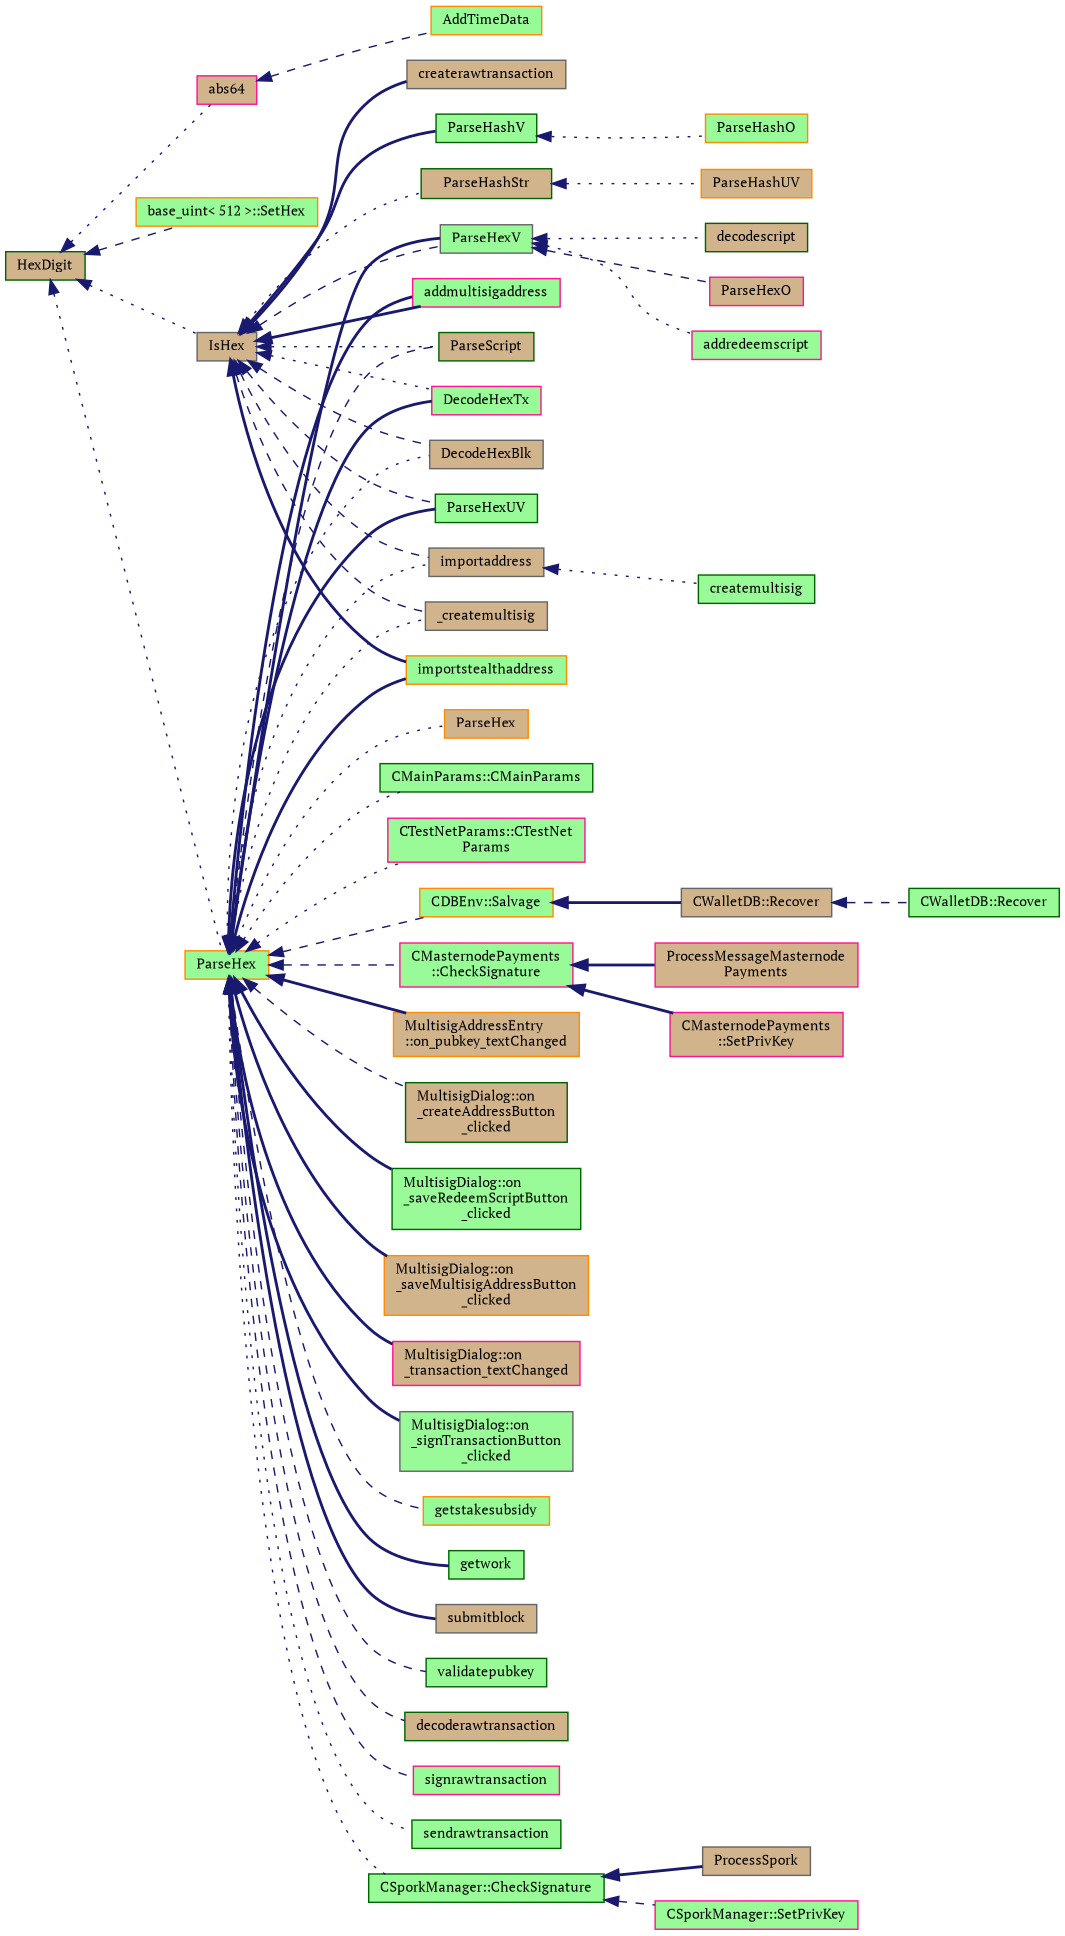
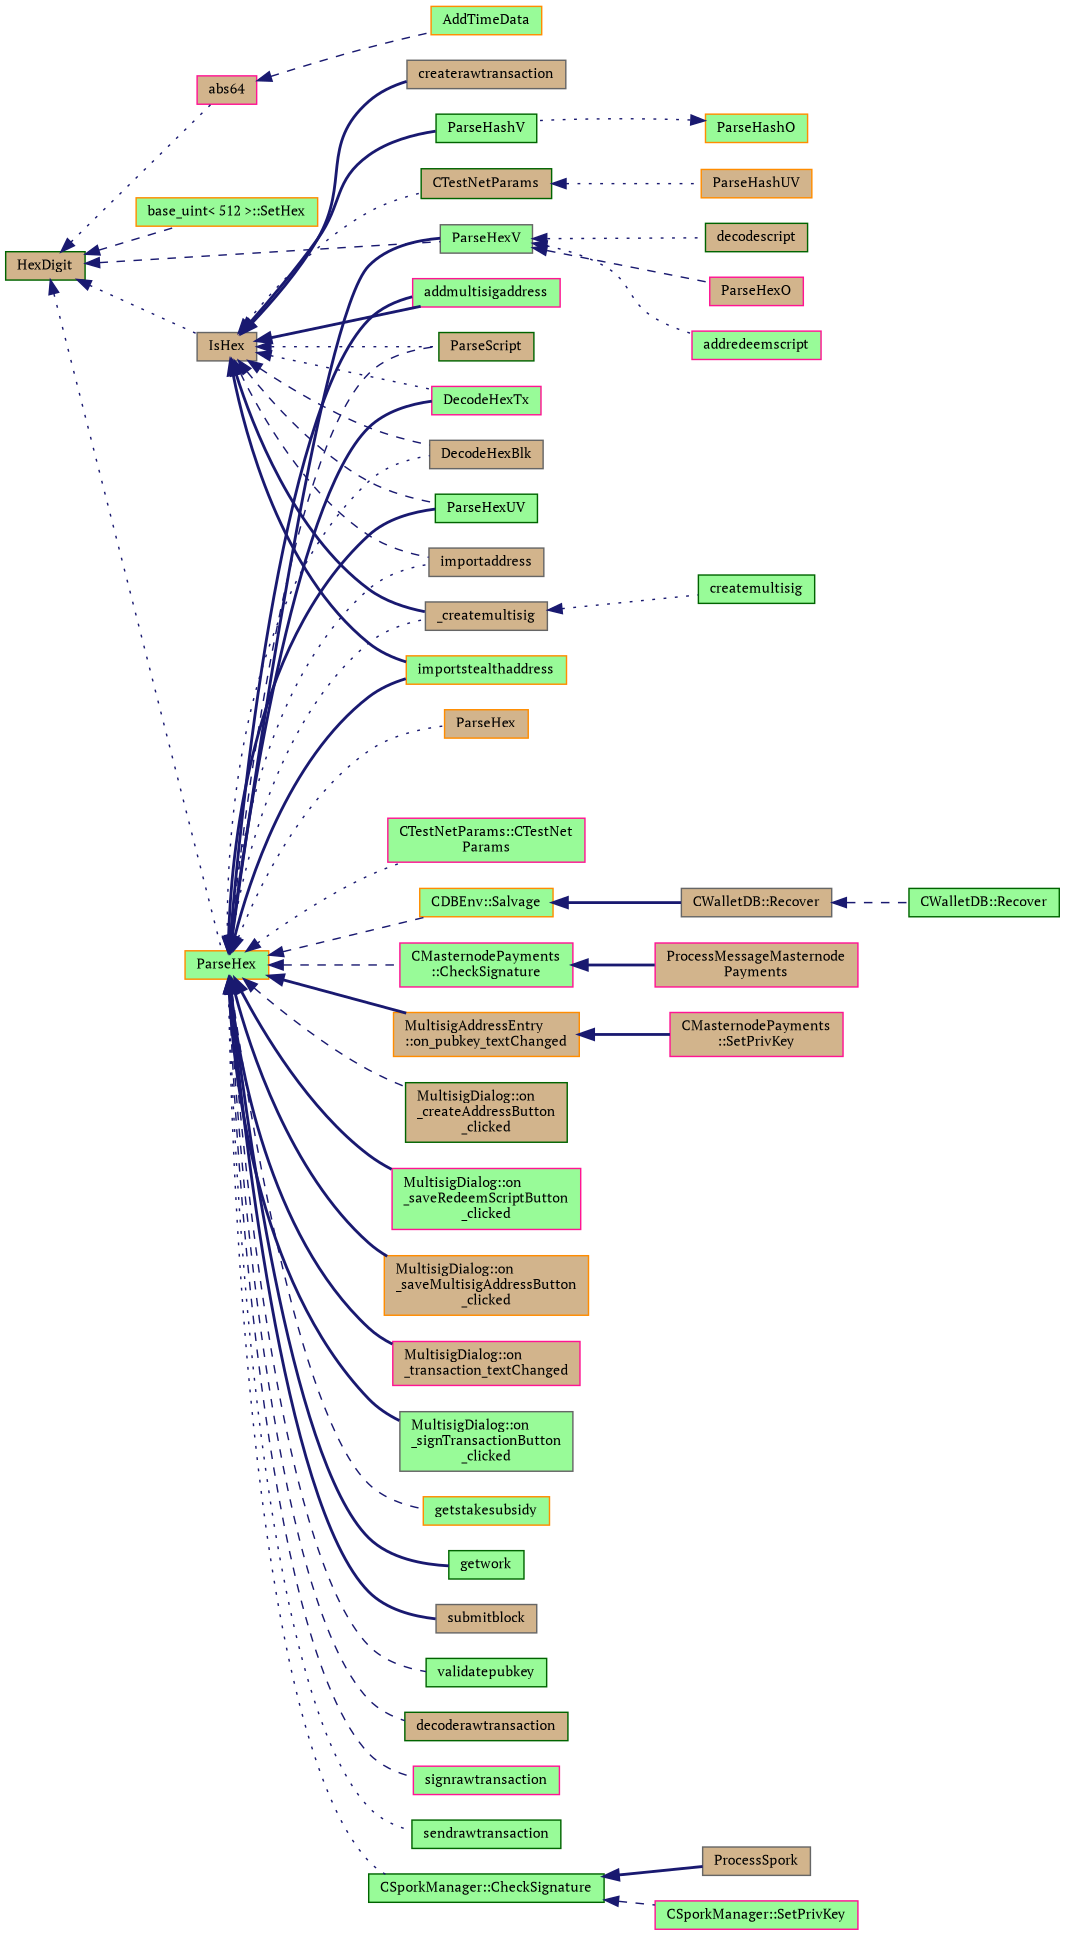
edge "ParseHashO" -> "ParseHashV": reversed
node "ParseHashStr": label "ParseHashStr" -> "CTestNetParams"
edge "ParseHexV" -> "IsHex": now "ParseHexV" -> "HexDigit"
edge "_createmultisig" -> "IsHex": style dashed -> bold
edge "createmultisig" -> "importaddress": now "createmultisig" -> "_createmultisig"
node "CMainParams::CMainParams": removed
edge "CMasternodePayments ::SetPrivKey" -> "CMasternodePayments ::CheckSignature": now "CMasternodePayments ::SetPrivKey" -> "MultisigAddressEntry ::on_pubkey_textChanged"
node "MultisigDialog::on _saveRedeemScriptButton _clicked": color darkgreen -> deeppink
